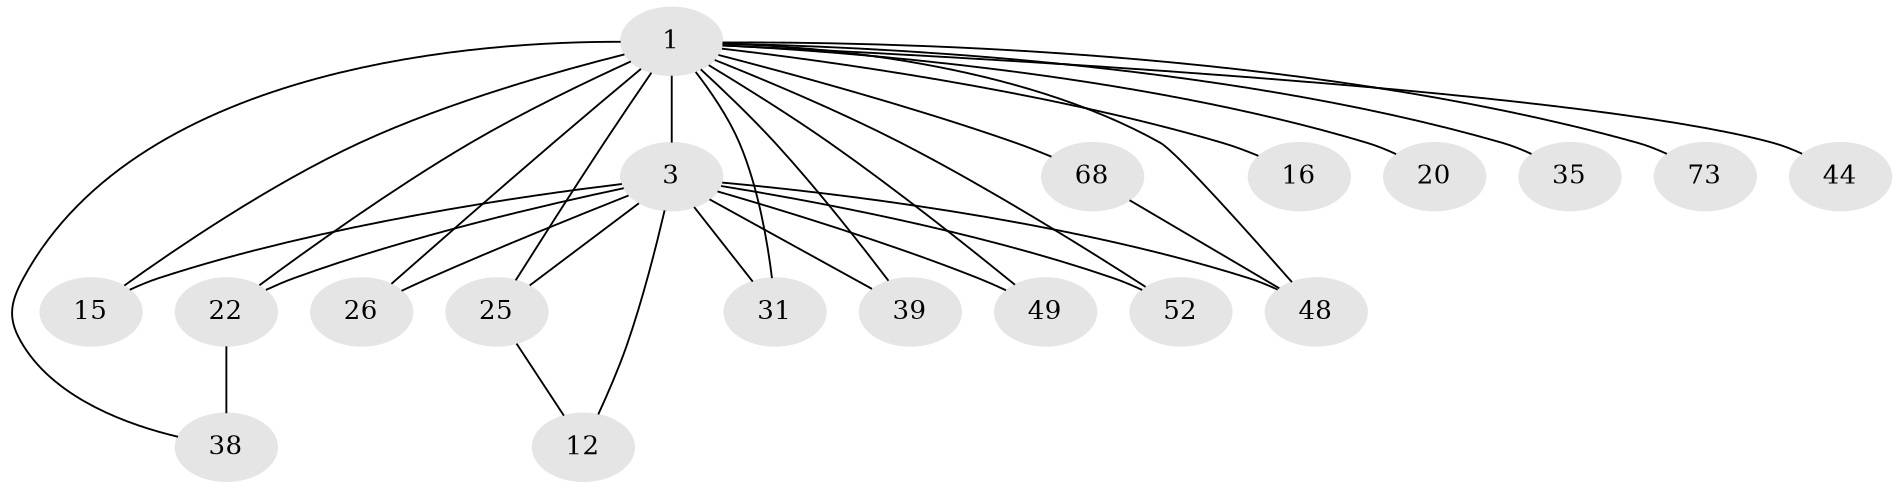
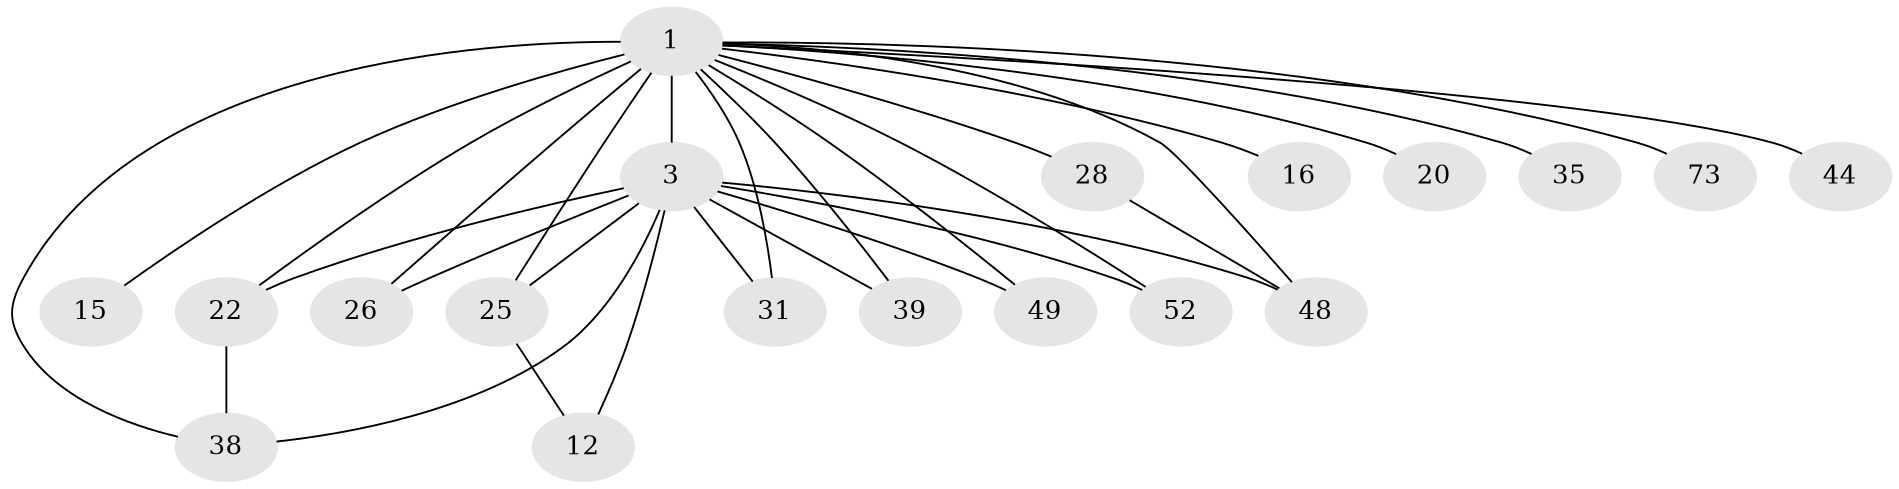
node "68": label "68" -> "28"
edge "3" -- "15": now "3" -- "38"
